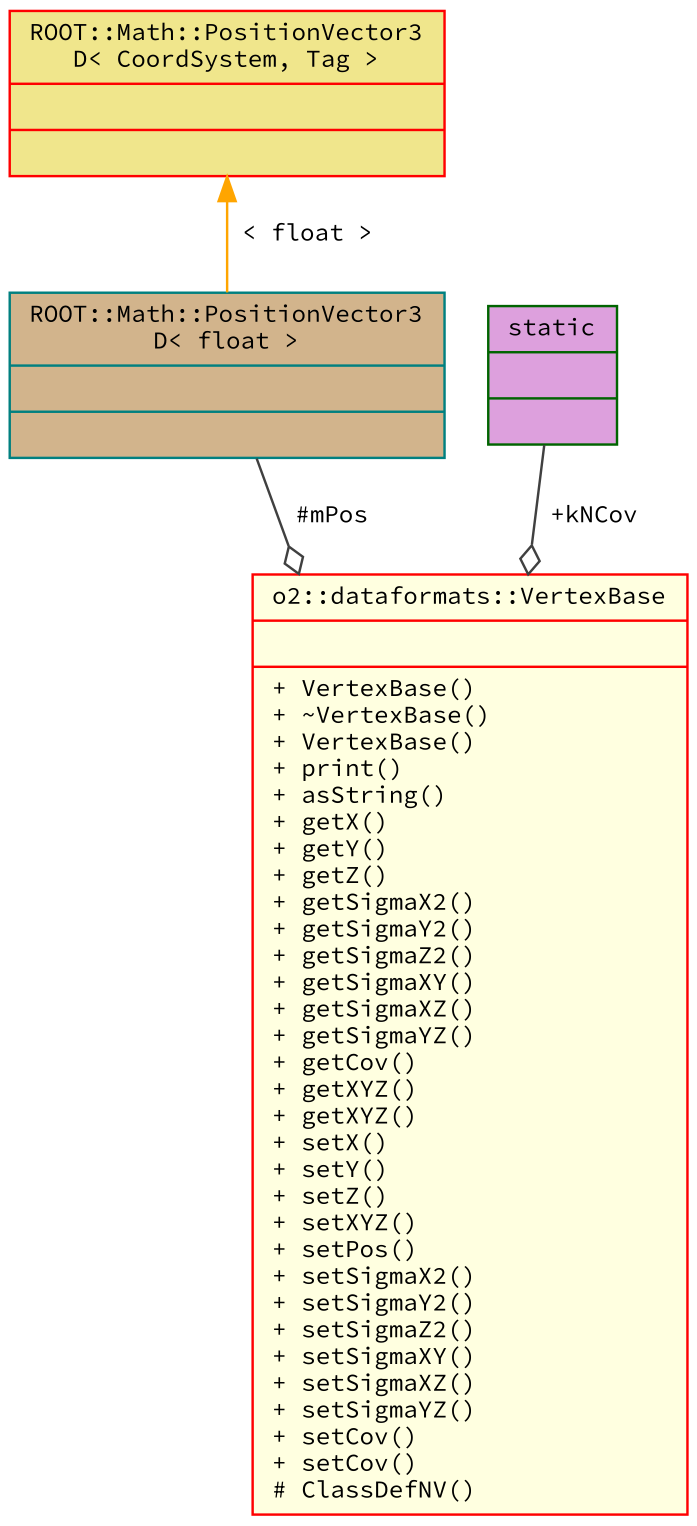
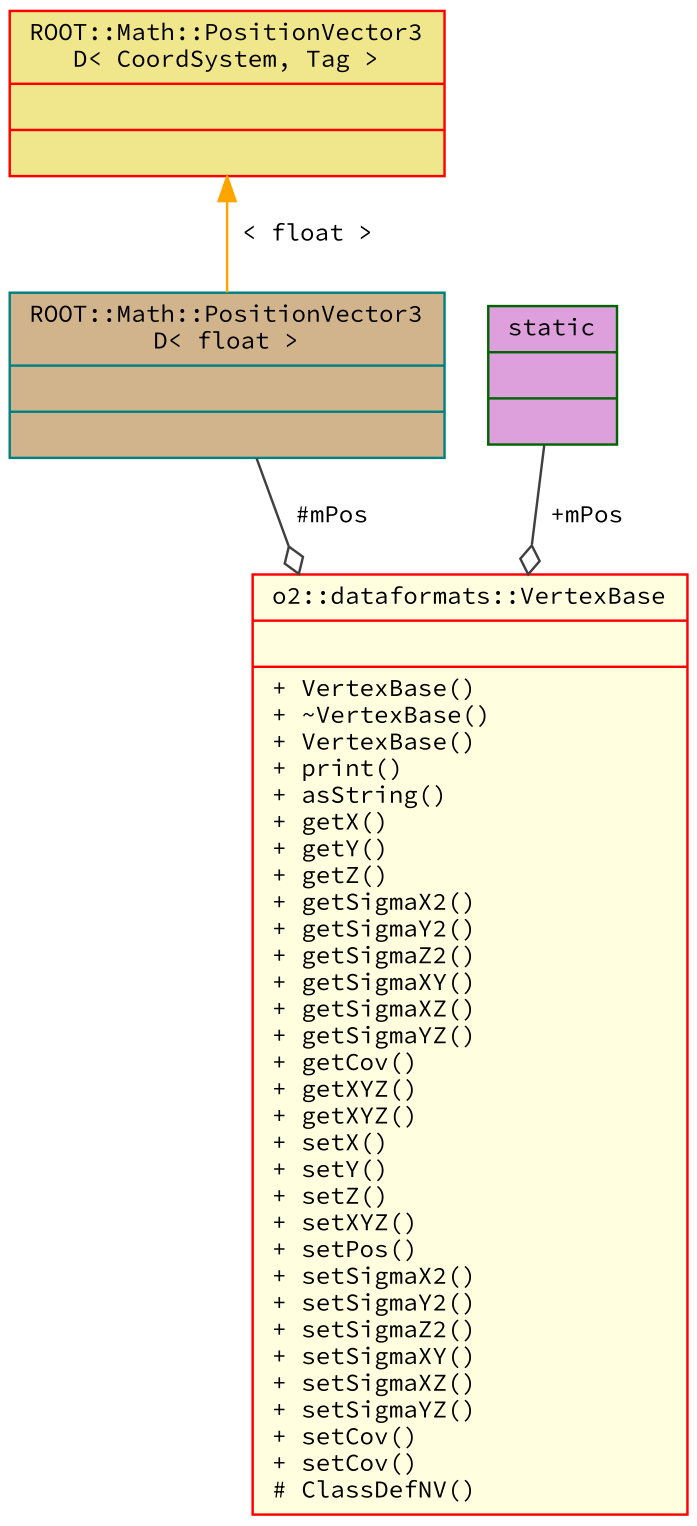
edge "static" -> "o2::dataformats::VertexBase": label " +kNCov" -> " +mPos"
